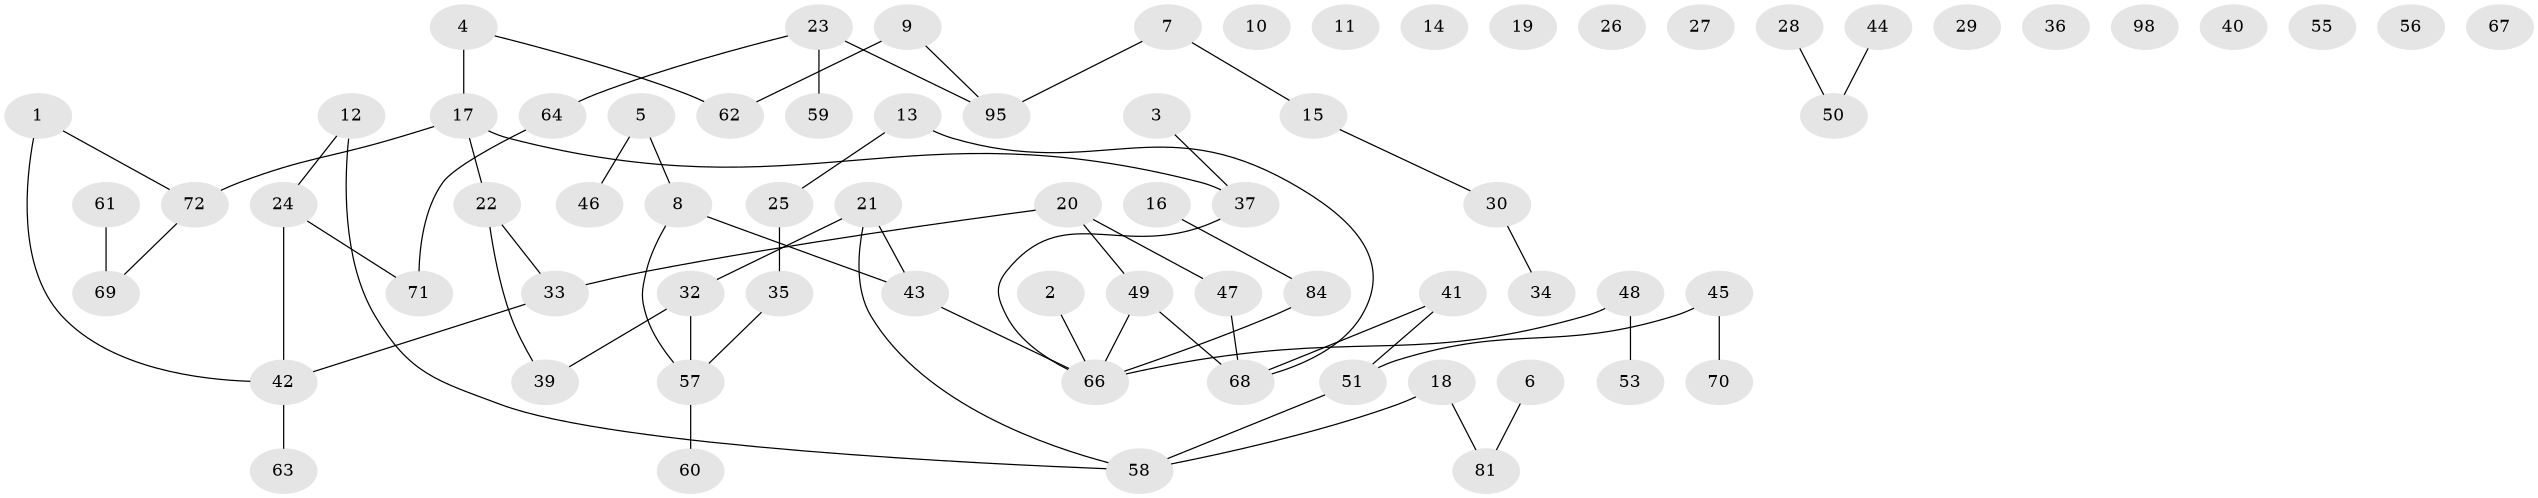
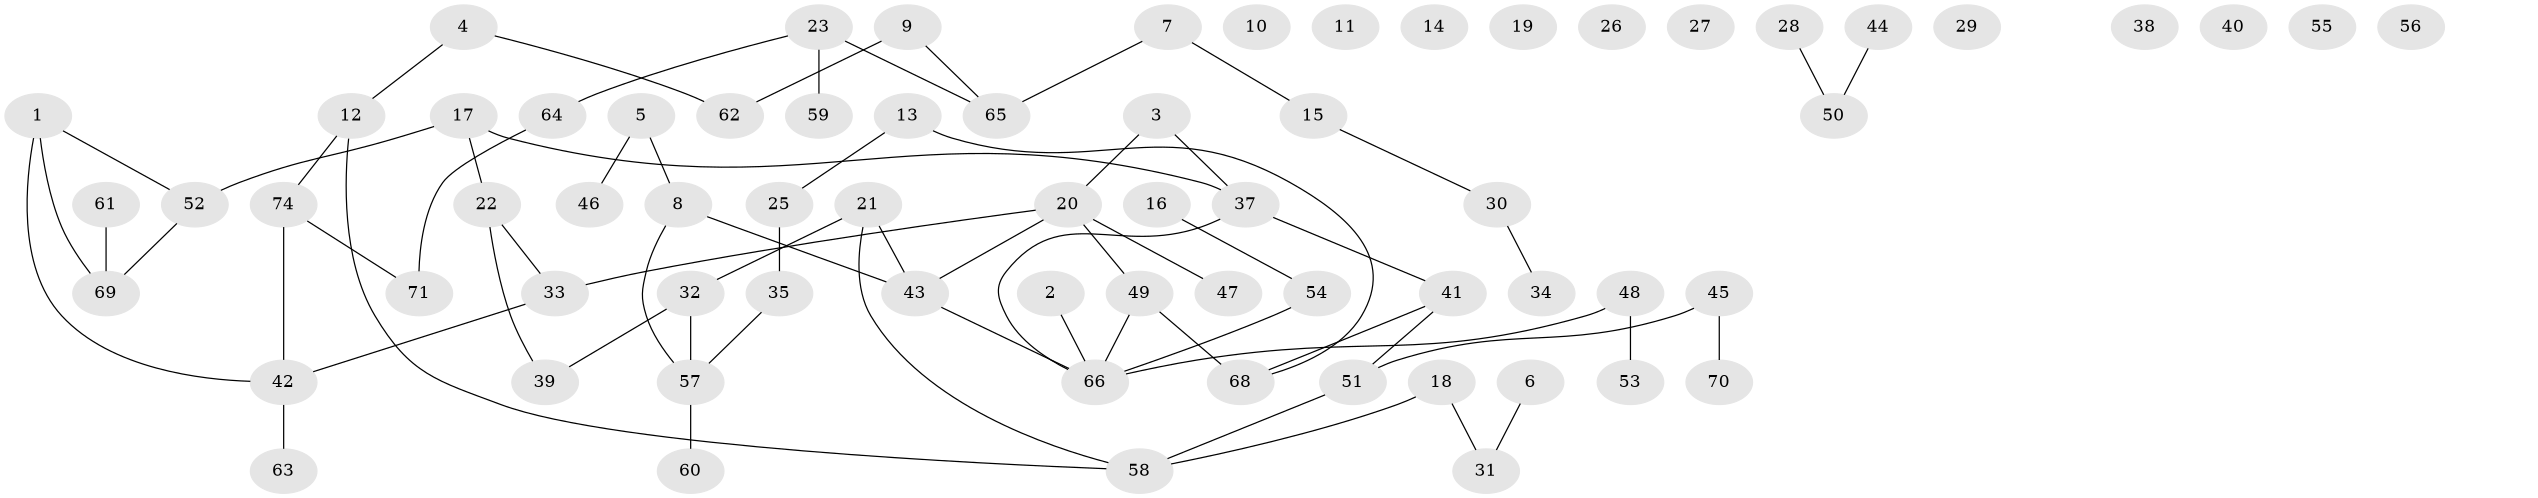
node "36": removed
node "98": label "98" -> "38"
node "67": removed
edge "4" -- "17": now "4" -- "12"
node "95": label "95" -> "65"
edge "3" -- "20": added
node "72": label "72" -> "52"
node "24": label "24" -> "74"
edge "1" -- "69": added
edge "20" -- "43": added
edge "37" -- "41": added
node "84": label "84" -> "54"
edge "47" -- "68": removed
node "81": label "81" -> "31"
